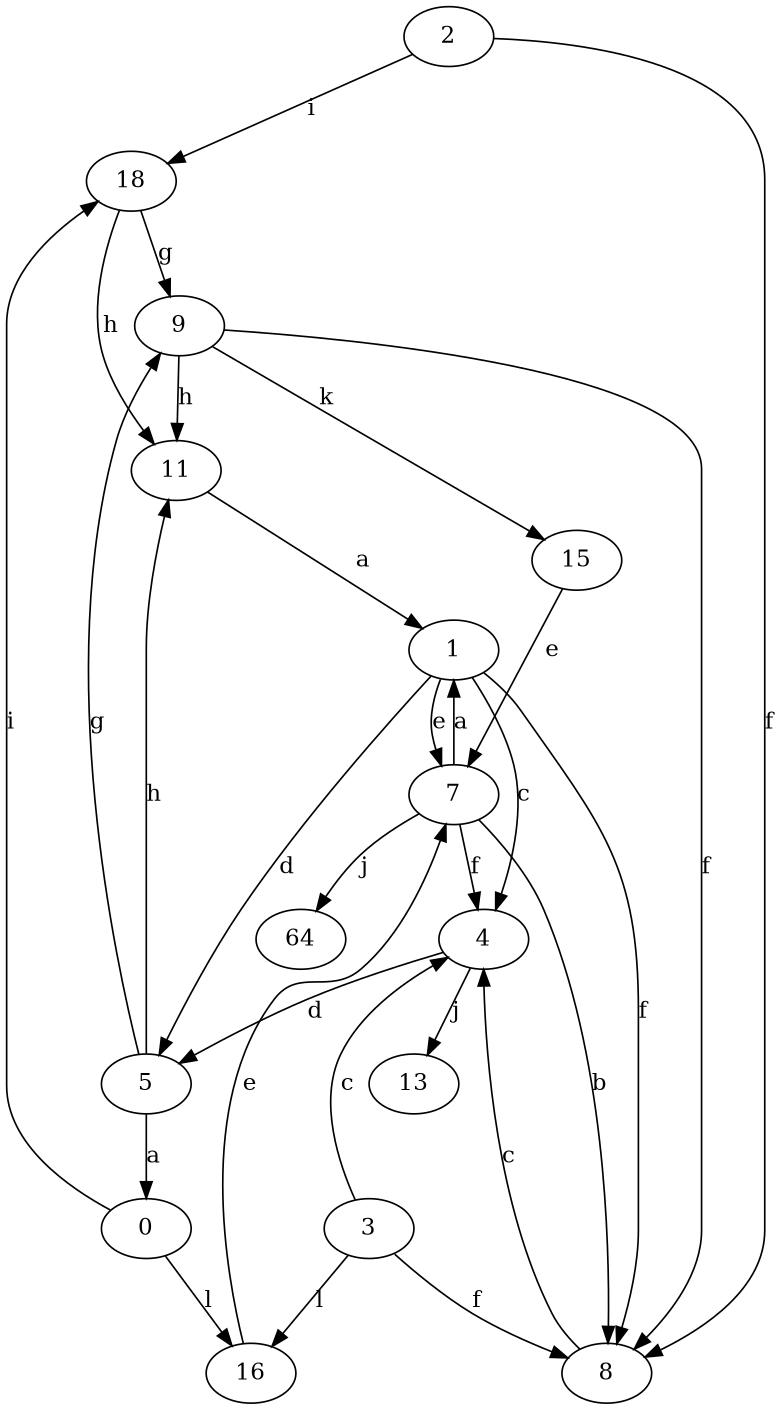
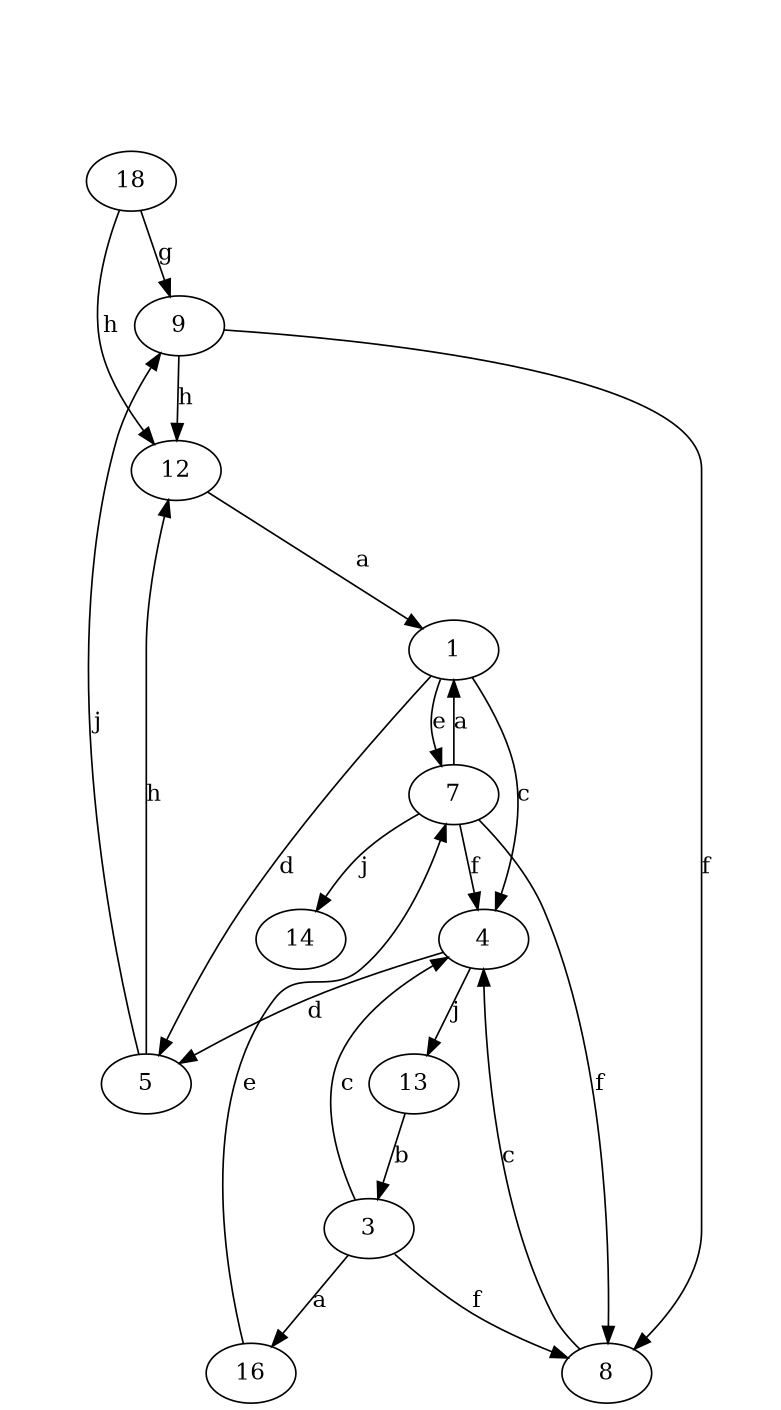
node "2": removed
node "11": label "11" -> "12"
node "15": removed
edge "5" -> "9": label "g" -> "j"
node "64": label "64" -> "14"
edge "1" -> "8": removed, label "f"
edge "7" -> "8": label "b" -> "f"
edge "13" -> "3": added, label "b"
node "0": removed
edge "3" -> "16": label "l" -> "a"
